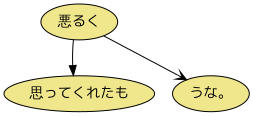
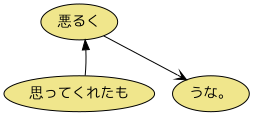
edge "悪るく" -> "思ってくれたも": reversed
